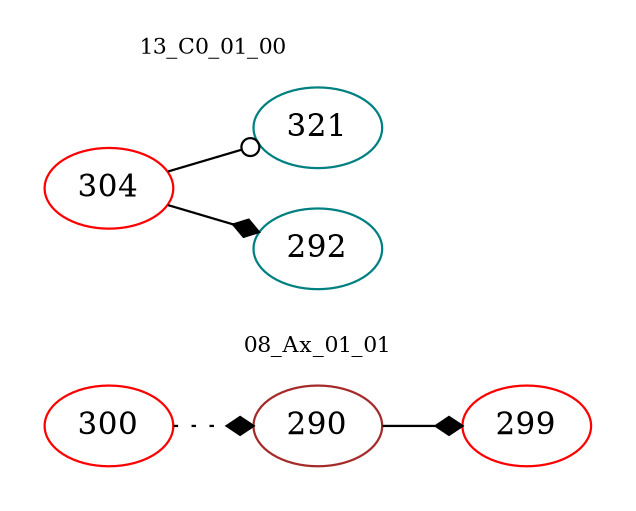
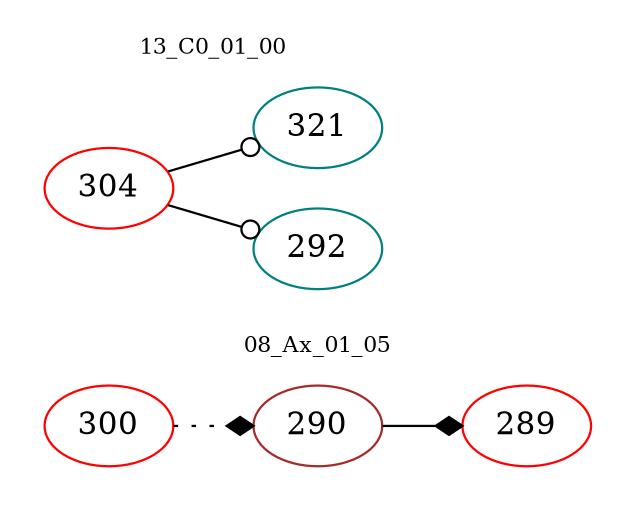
edge "304" -> "292": arrowhead diamond -> odot
cluster "08_Ax_01_01": label "08_Ax_01_01" -> "08_Ax_01_05"
node "299": label "299" -> "289"
